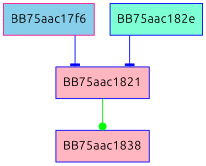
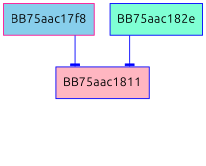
node "BB75aac17f6": label "BB75aac17f6" -> "BB75aac17f8"
node "BB75aac1821": label "BB75aac1821" -> "BB75aac1811"
node "BB75aac1838": removed
